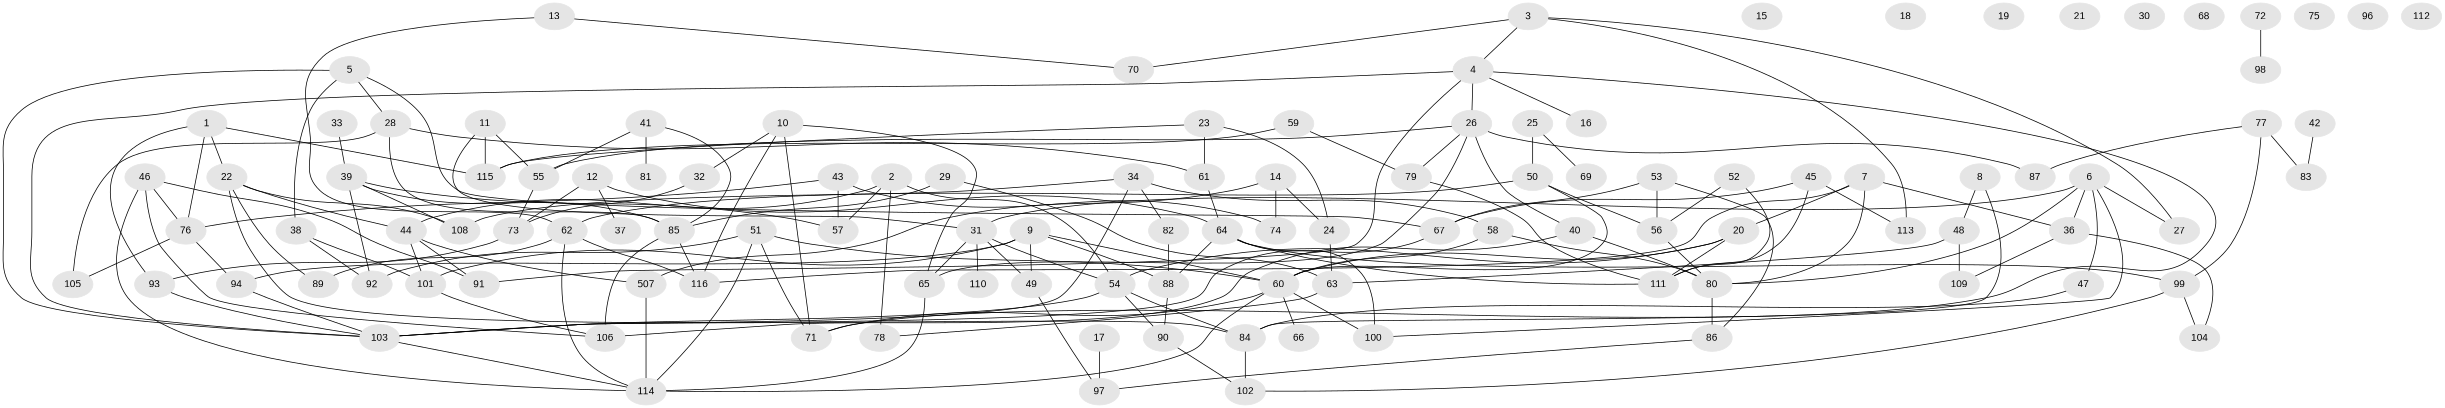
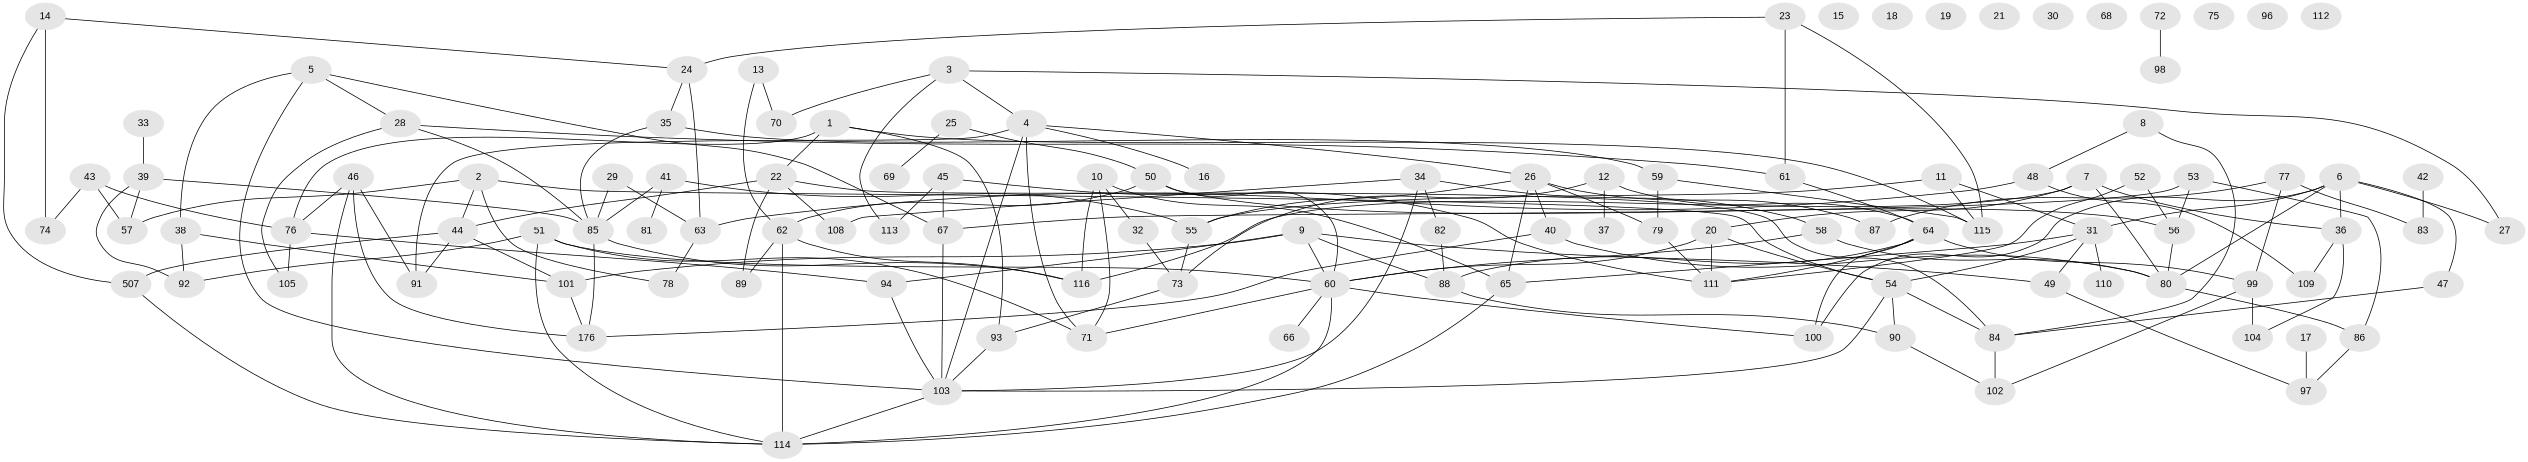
node "35": added
edge "39" -- "108": removed
node "106": label "106" -> "176"
